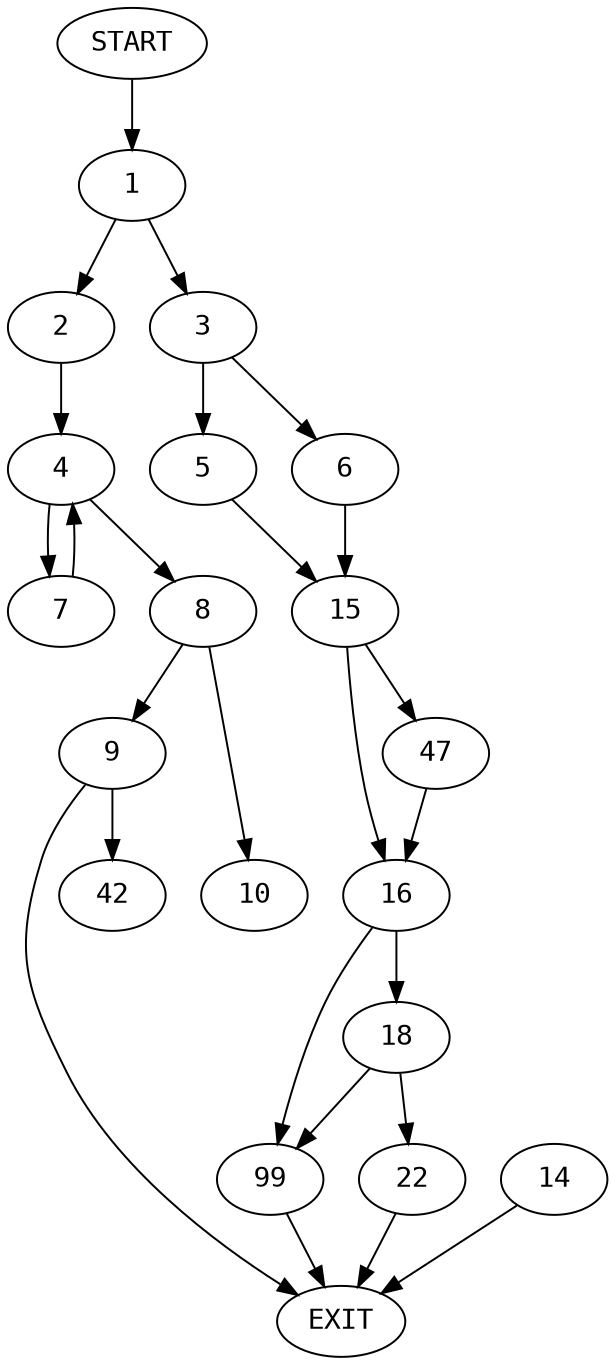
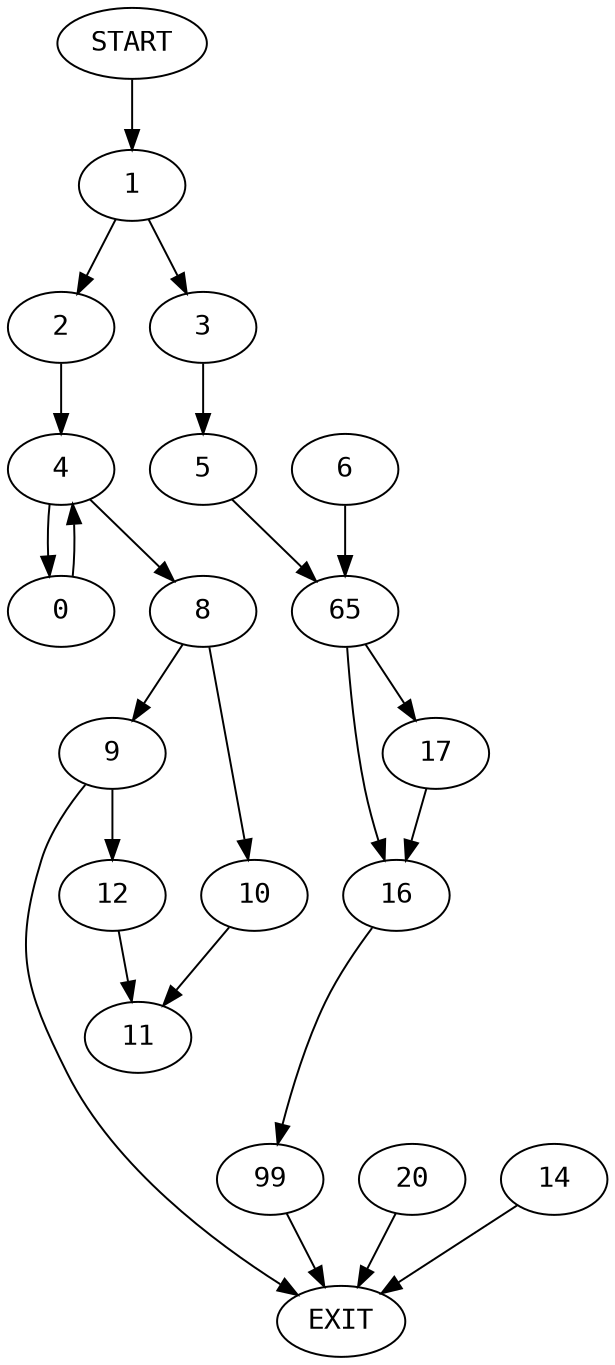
edge "3" -> "6": removed
node "7": label "7" -> "0"
node "15": label "15" -> "65"
node "47": label "47" -> "17"
node "42": label "42" -> "12"
node "11": added
node "18": removed
node "22": label "22" -> "20"
